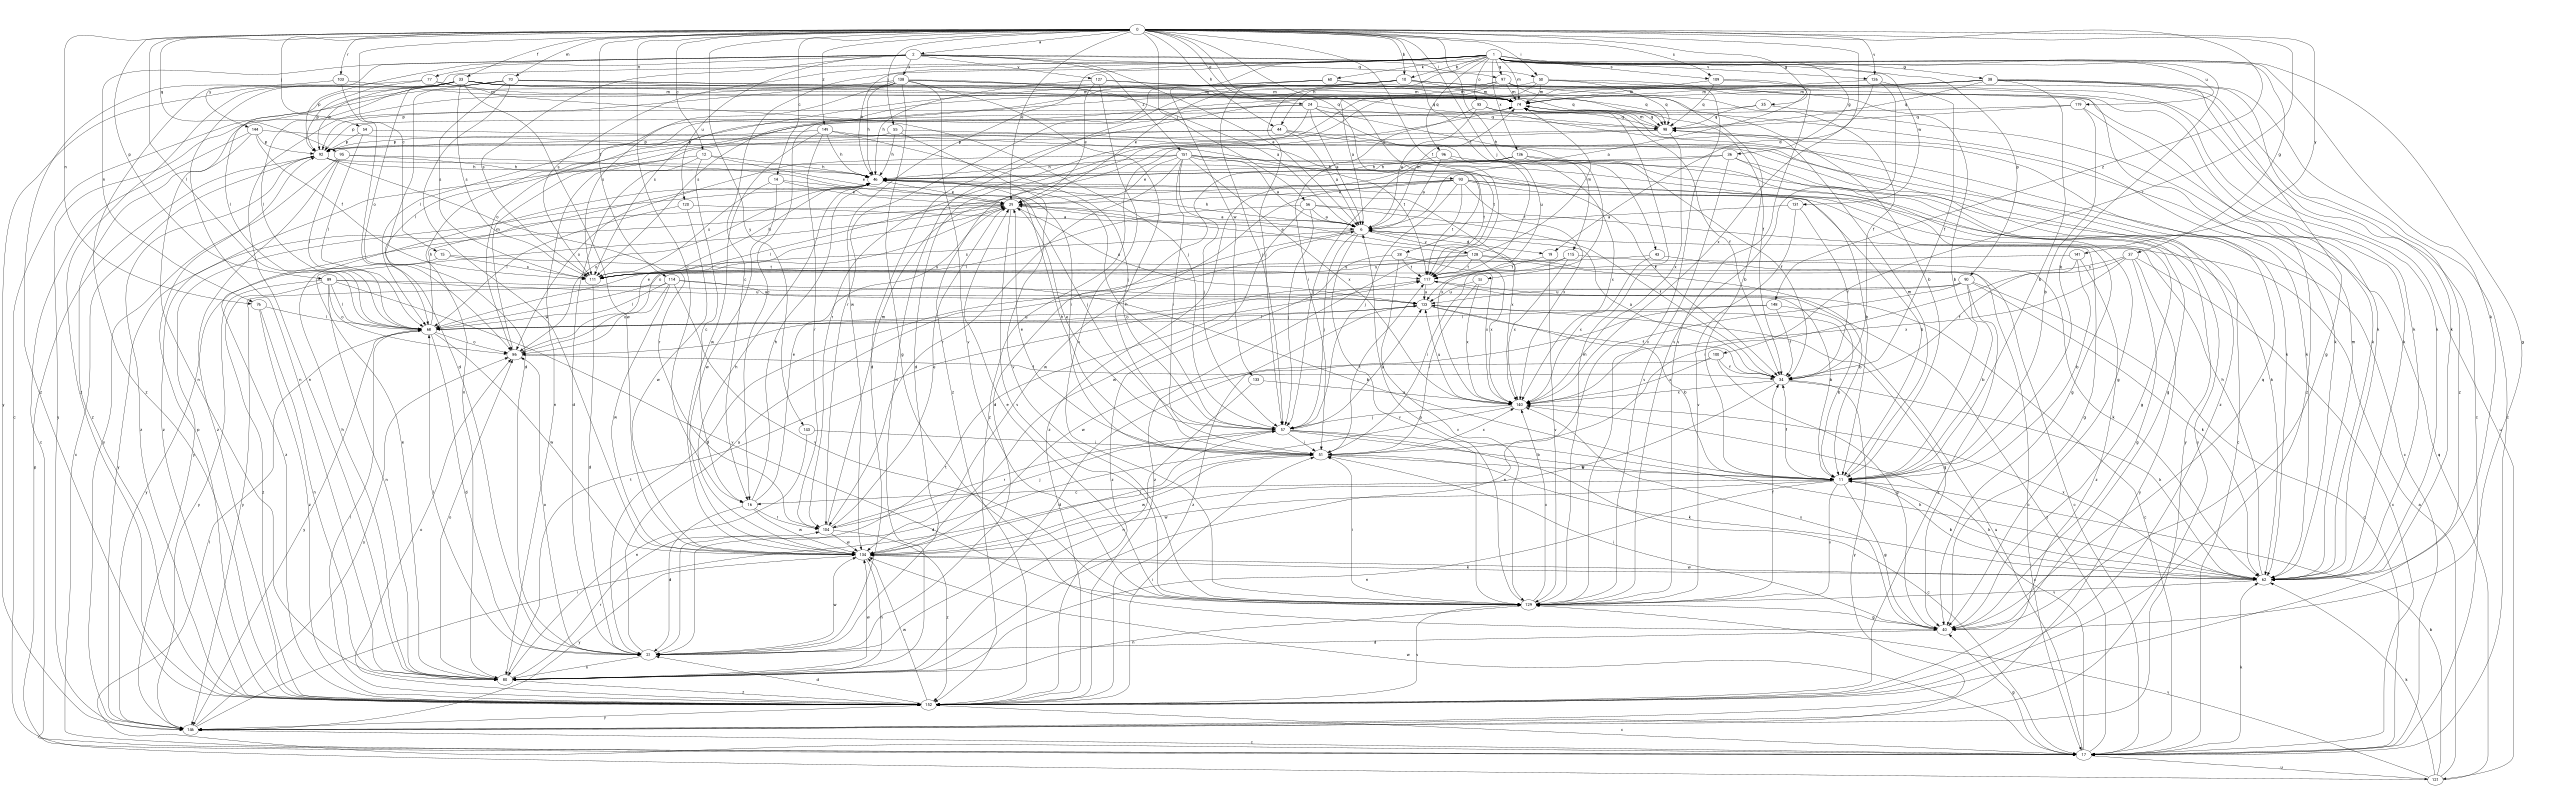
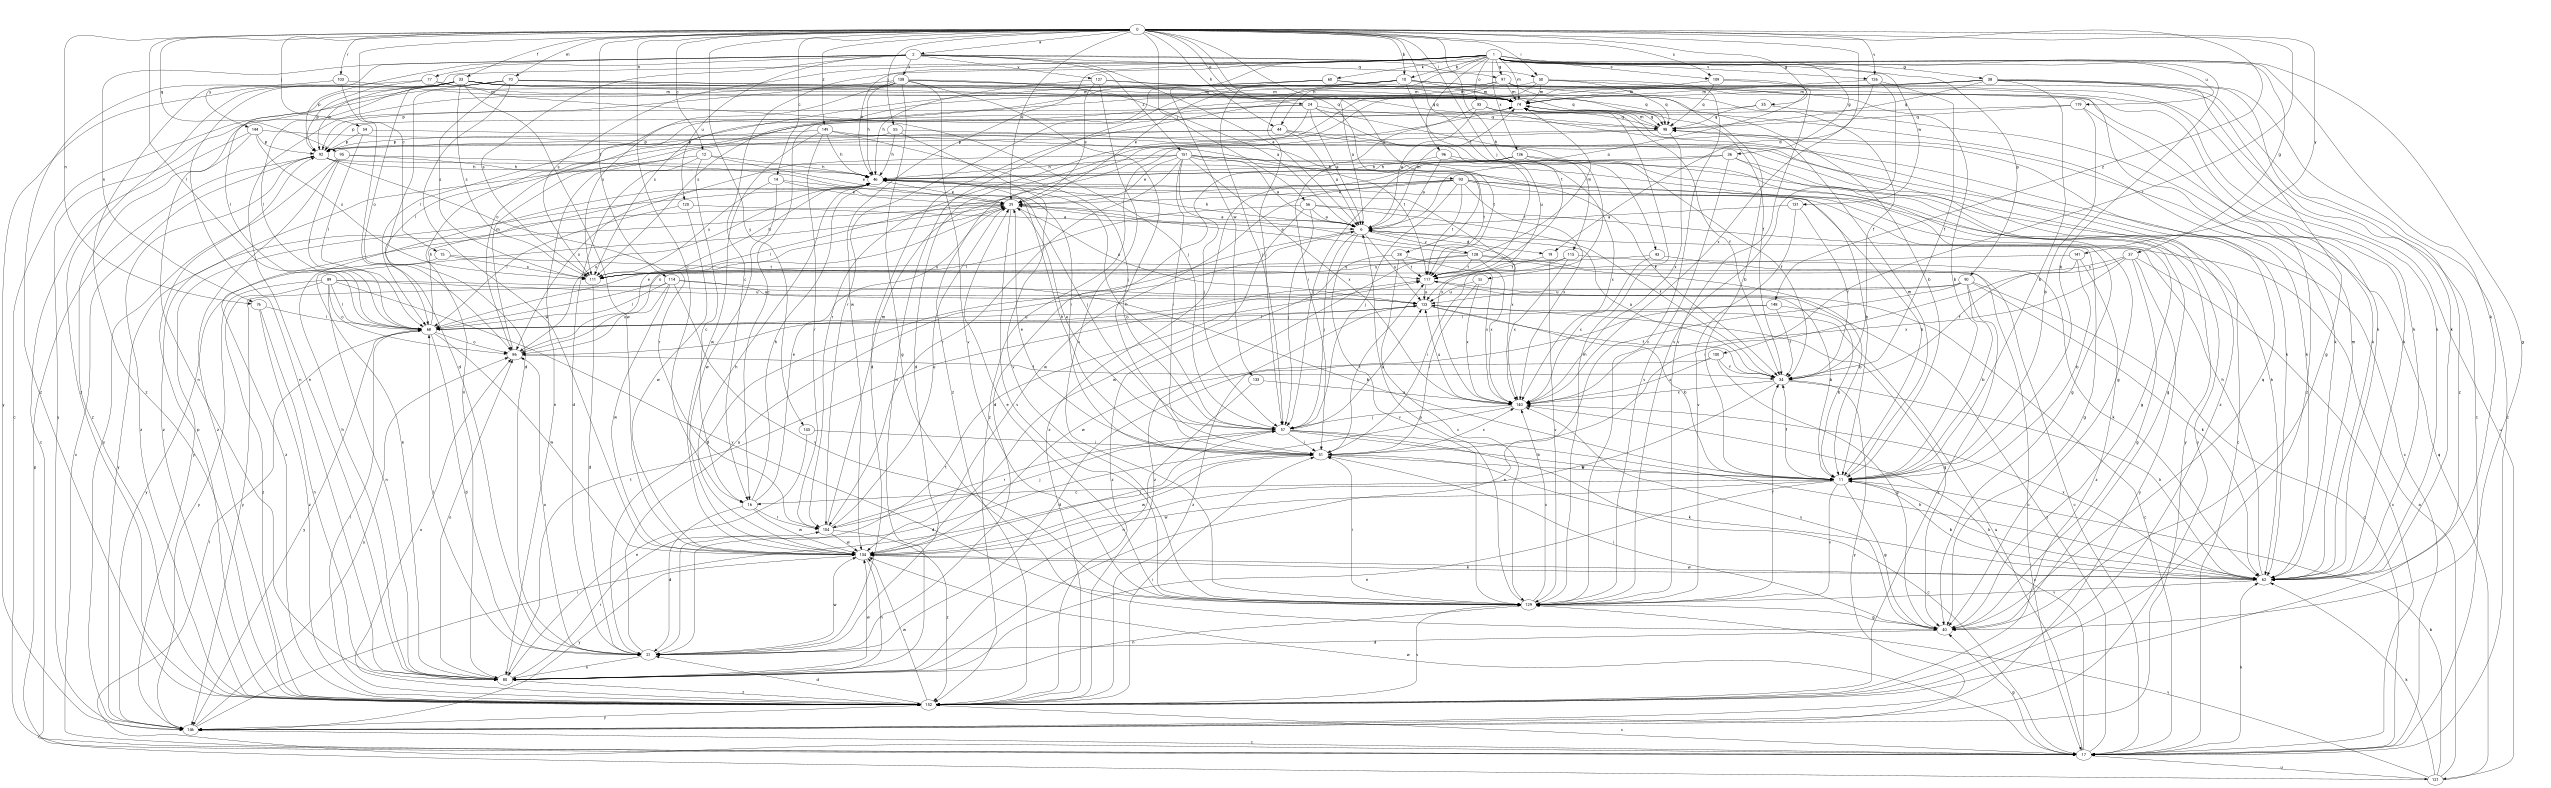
edge "0" -> "89": removed, label "p"
edge "0" -> "117": now "10" -> "117"
edge "144" -> "111": label "f" -> "s"
edge "6" -> "111": now "6" -> "123"
